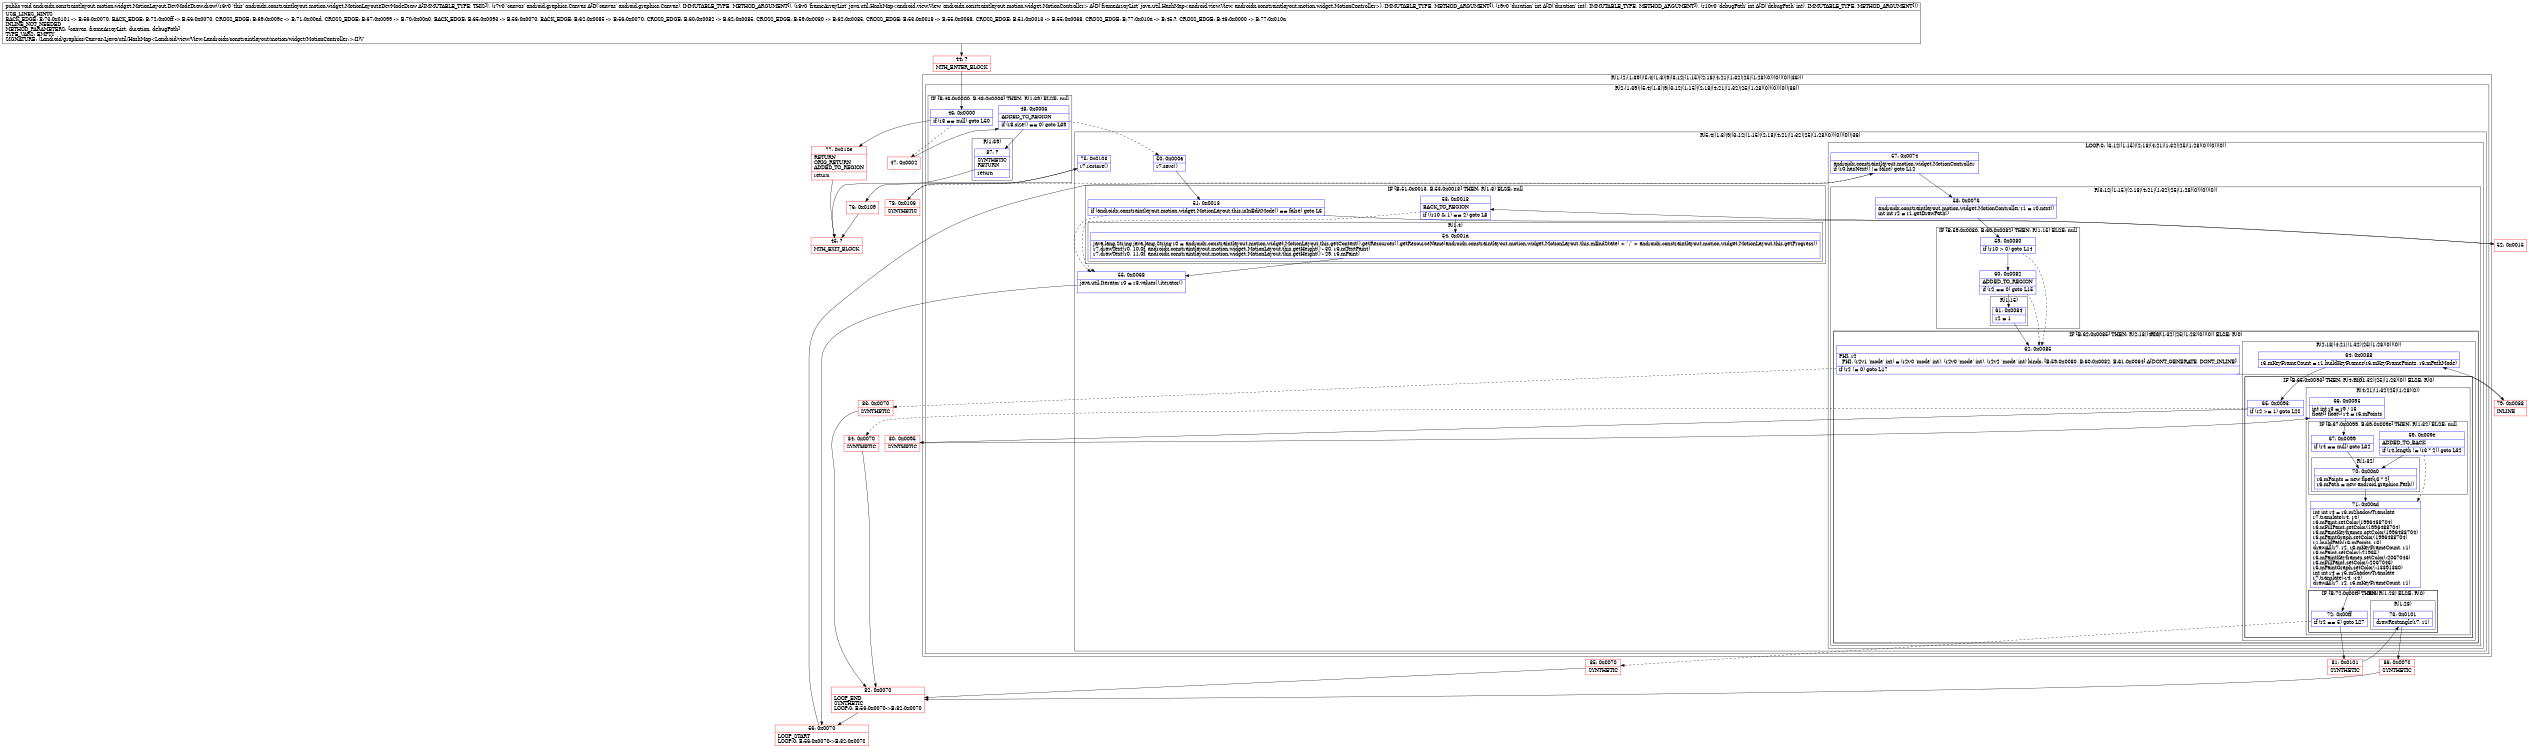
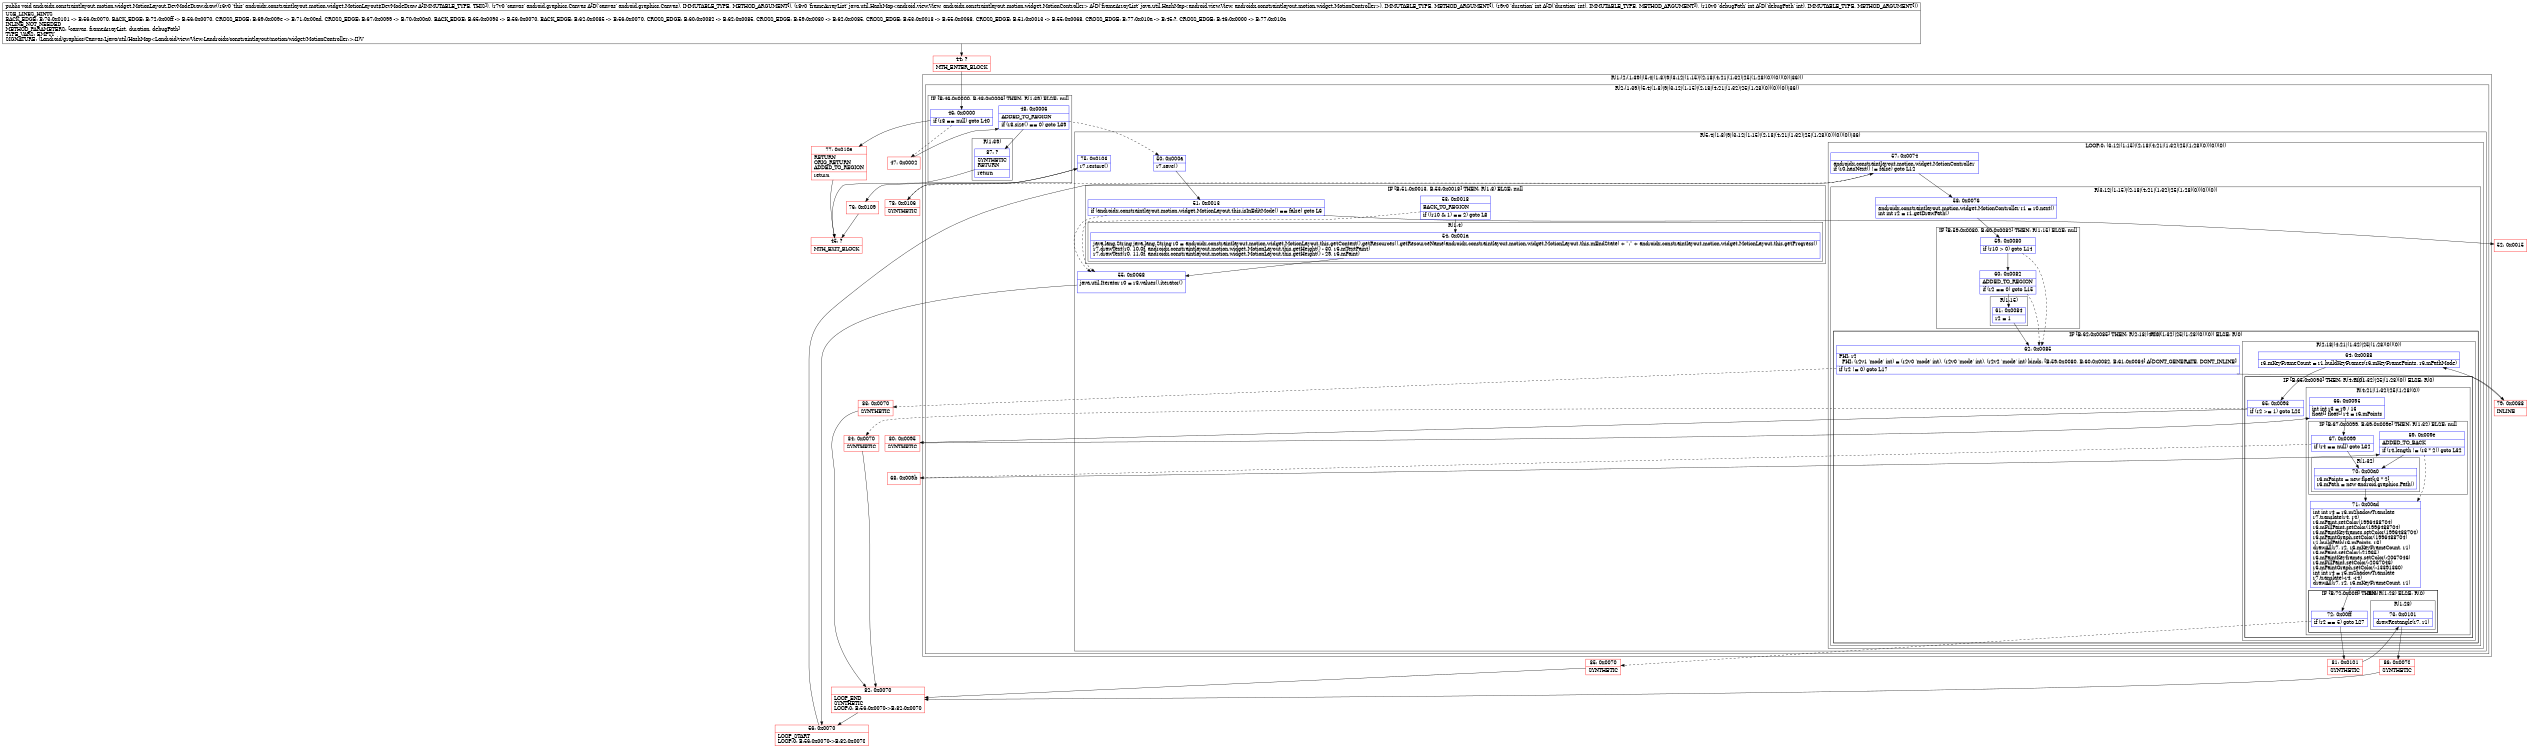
node "46: 0x0000": text "if (r8 == null) goto L50" -> "if (r8 == null) goto L40"
edge "52: 0x0015" -> "53: 0x0018": removed
node "68: 0x009b": added
